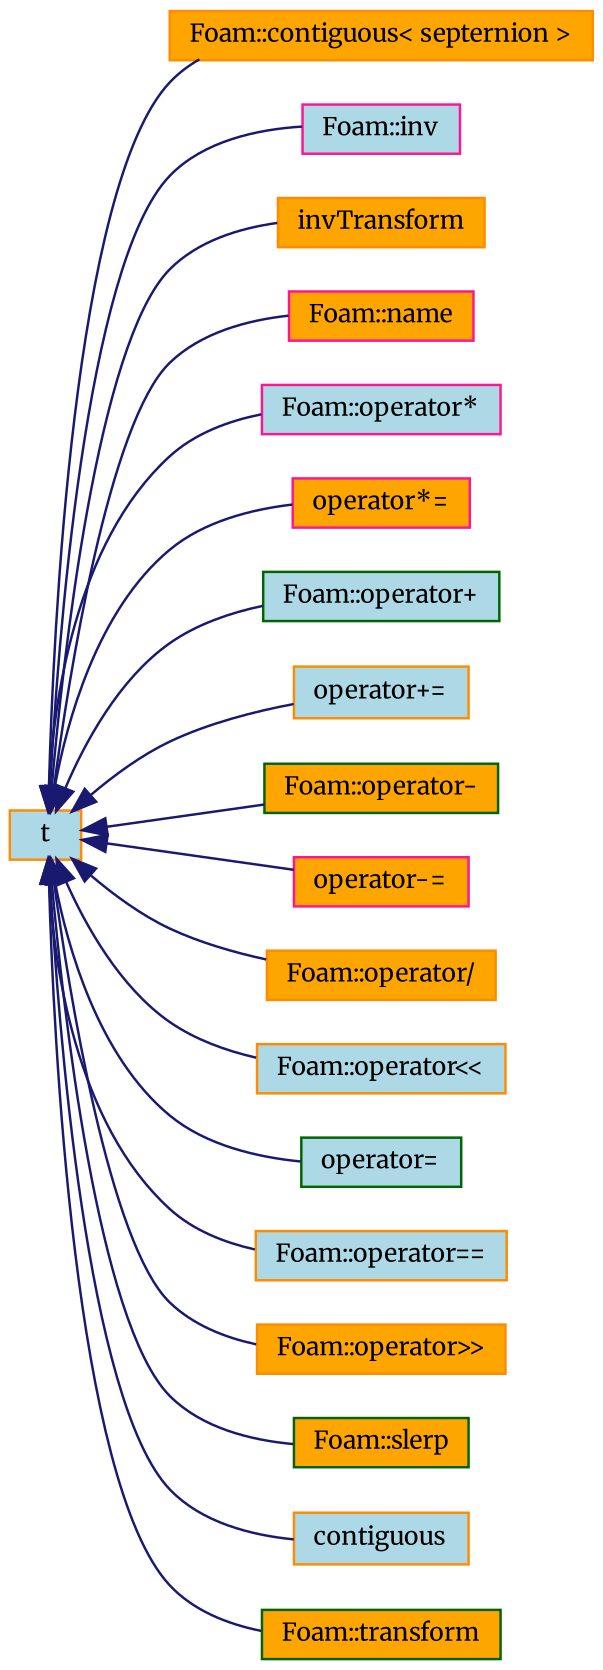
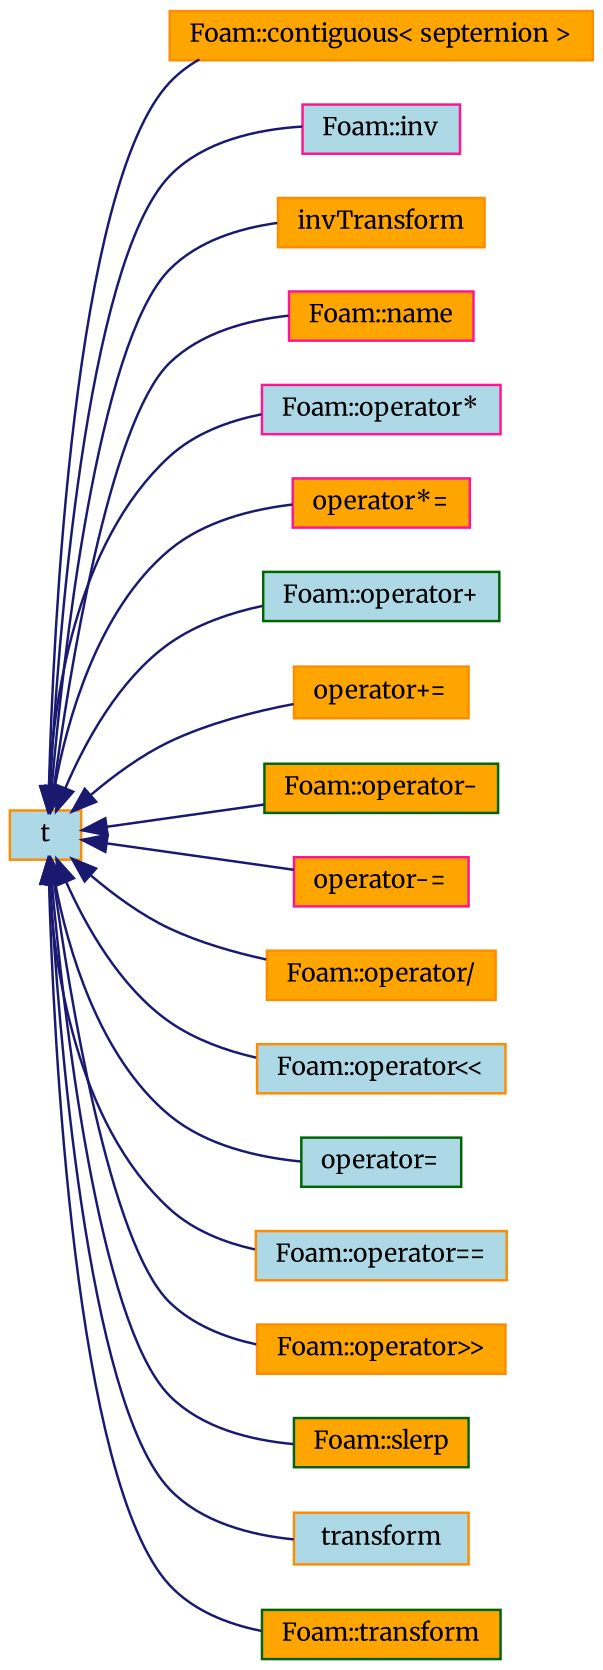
node "operator+=": fillcolor lightblue -> orange
node "contiguous": label "contiguous" -> "transform"
